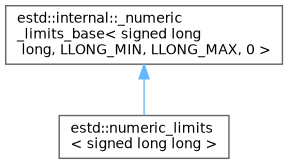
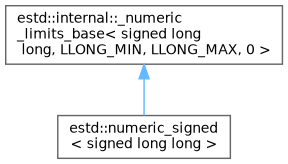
node "estd::numeric_limits < signed long long >": label "estd::numeric_limits < signed long long >" -> "estd::numeric_signed < signed long long >"
